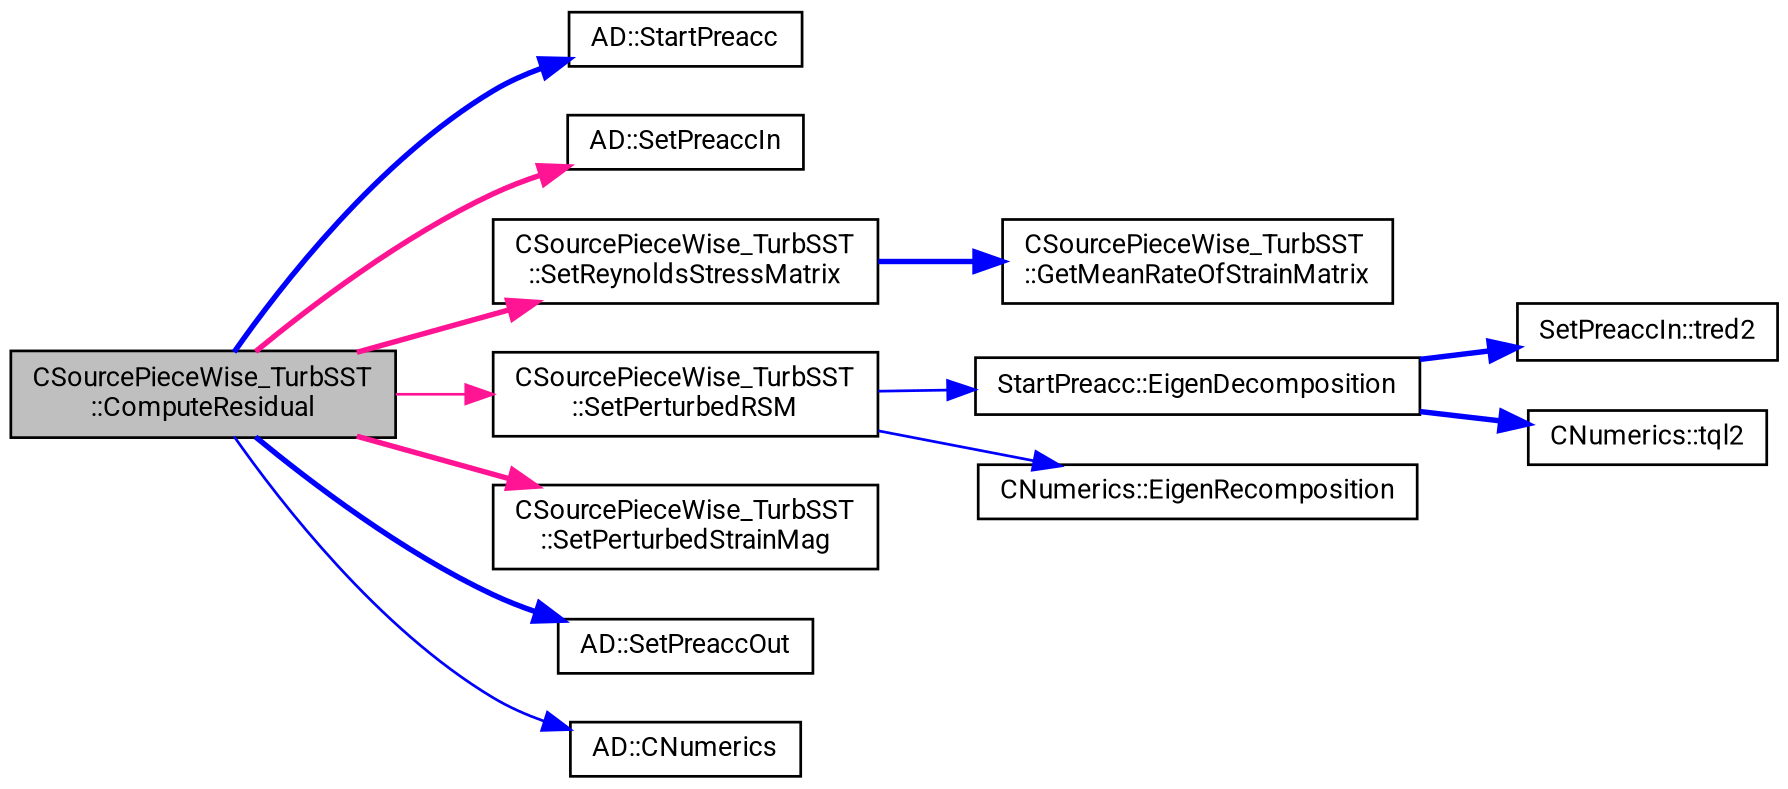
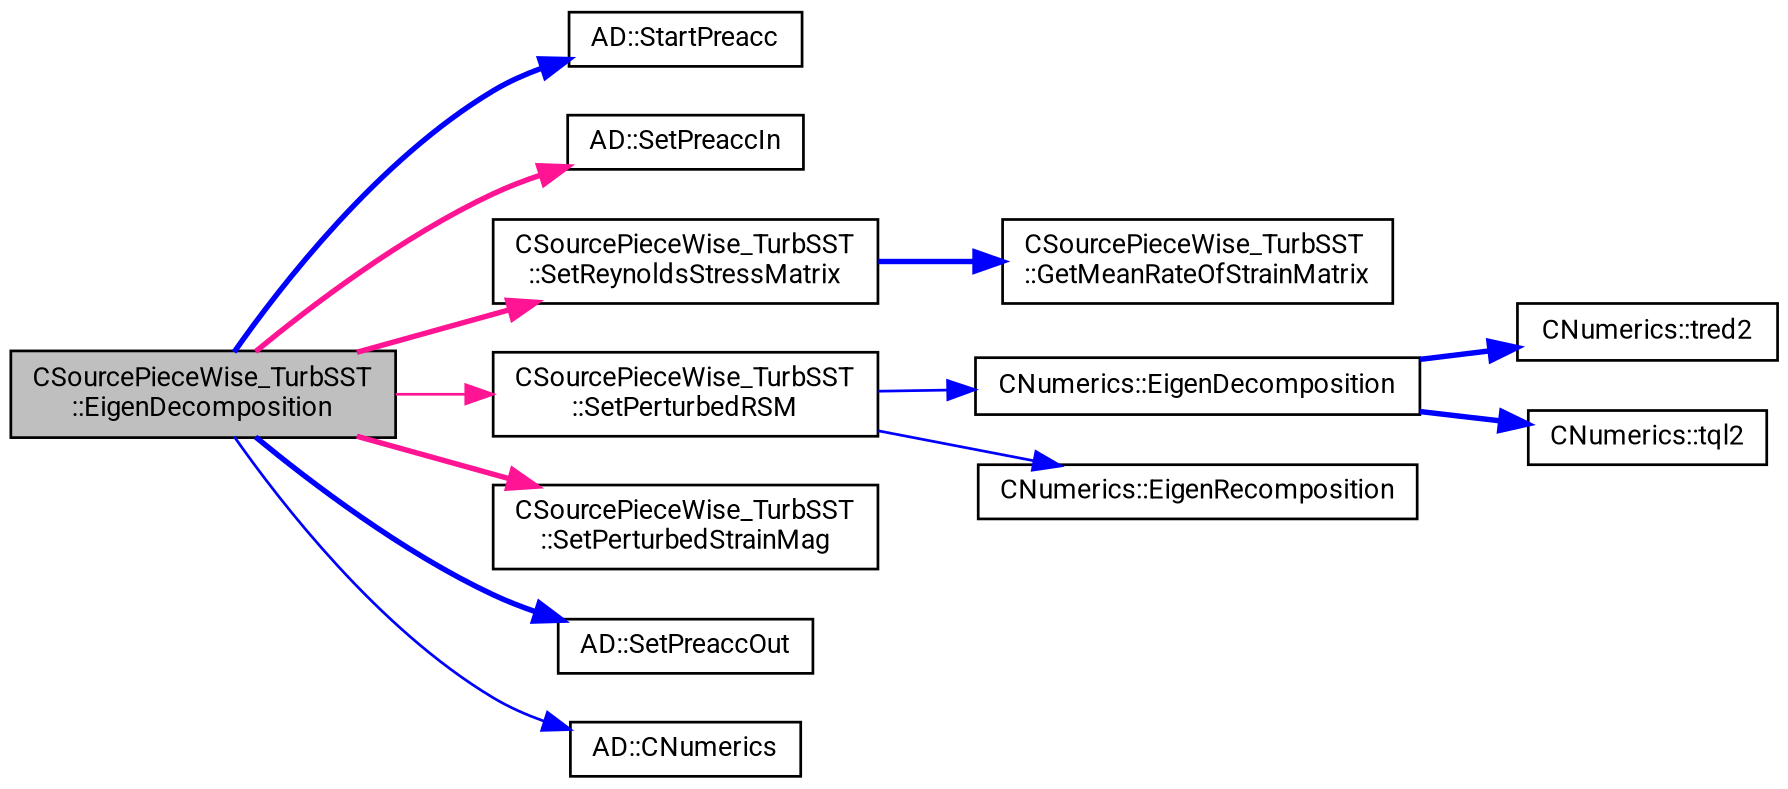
node "SetPreaccIn::tred2": label "SetPreaccIn::tred2" -> "CNumerics::tred2"
node "StartPreacc::EigenDecomposition": label "StartPreacc::EigenDecomposition" -> "CNumerics::EigenDecomposition"
node "CSourcePieceWise_TurbSST ::ComputeResidual": label "CSourcePieceWise_TurbSST ::ComputeResidual" -> "CSourcePieceWise_TurbSST ::EigenDecomposition"
